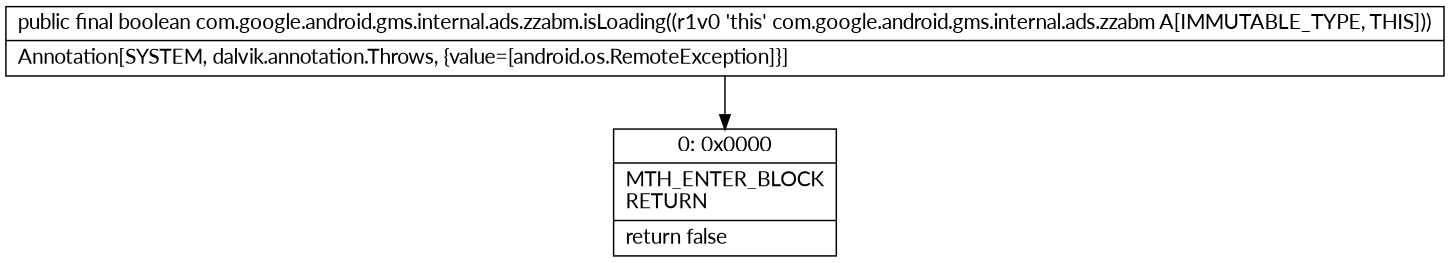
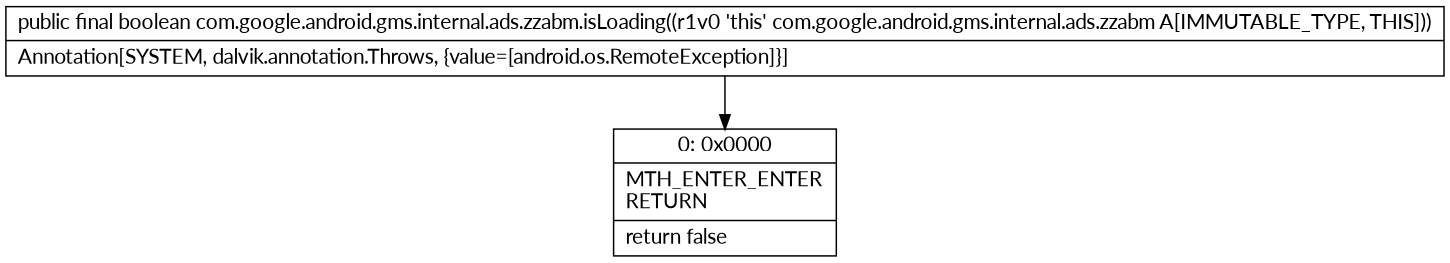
node "0: 0x0000": text "MTH_ENTER_BLOCK" -> "MTH_ENTER_ENTER"
